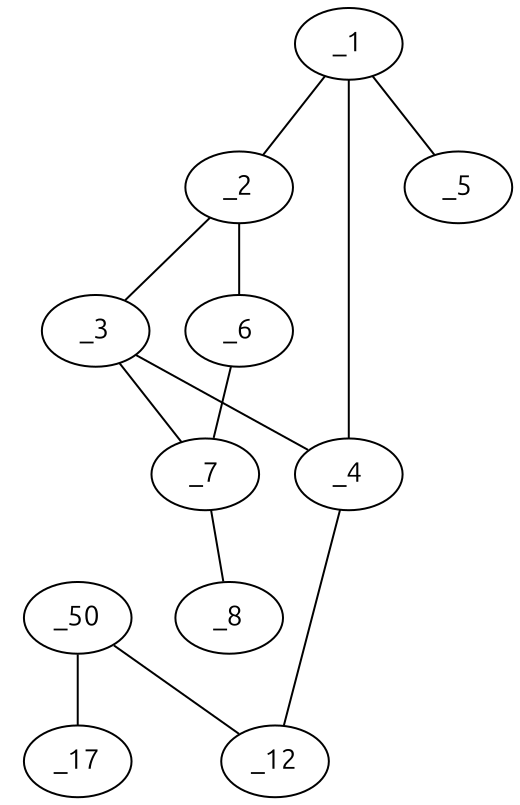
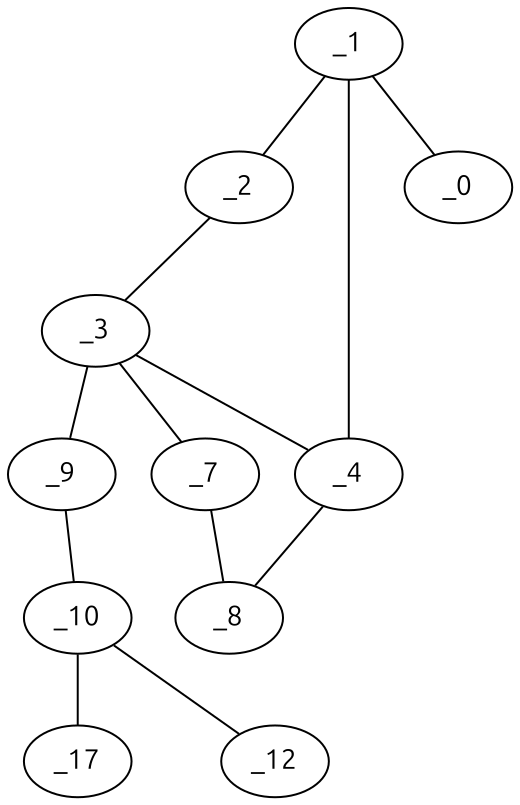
node "_5": label "_5" -> "_0"
node "_6": removed
node "_9": added
node "_50": label "_50" -> "_10"
edge "_4" -- "_12": now "_4" -- "_8"
